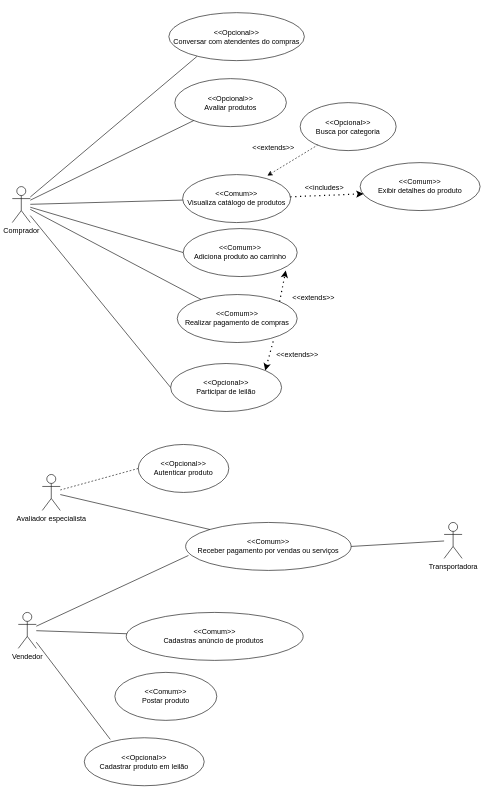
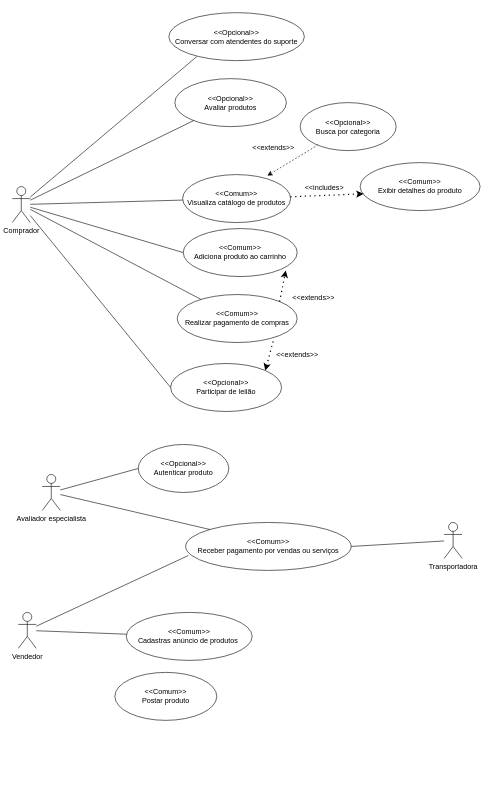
node "<<Opcional>> Conversar com atendentes do compras": label "<<Opcional>> Conversar com atendentes do compras" -> "<<Opcional>> Conversar com atendentes do suporte"
edge "<<Opcional>> Autenticar produto" -- "Avaliador especialista": style dashed -> solid
node "<<Comum>> Cadastras anúncio de produtos": size 177x48 -> 126x48
edge "Vendedor" -- "<<Opcional>> Cadastrar produto em leilão": removed
node "<<Opcional>> Cadastrar produto em leilão": removed
